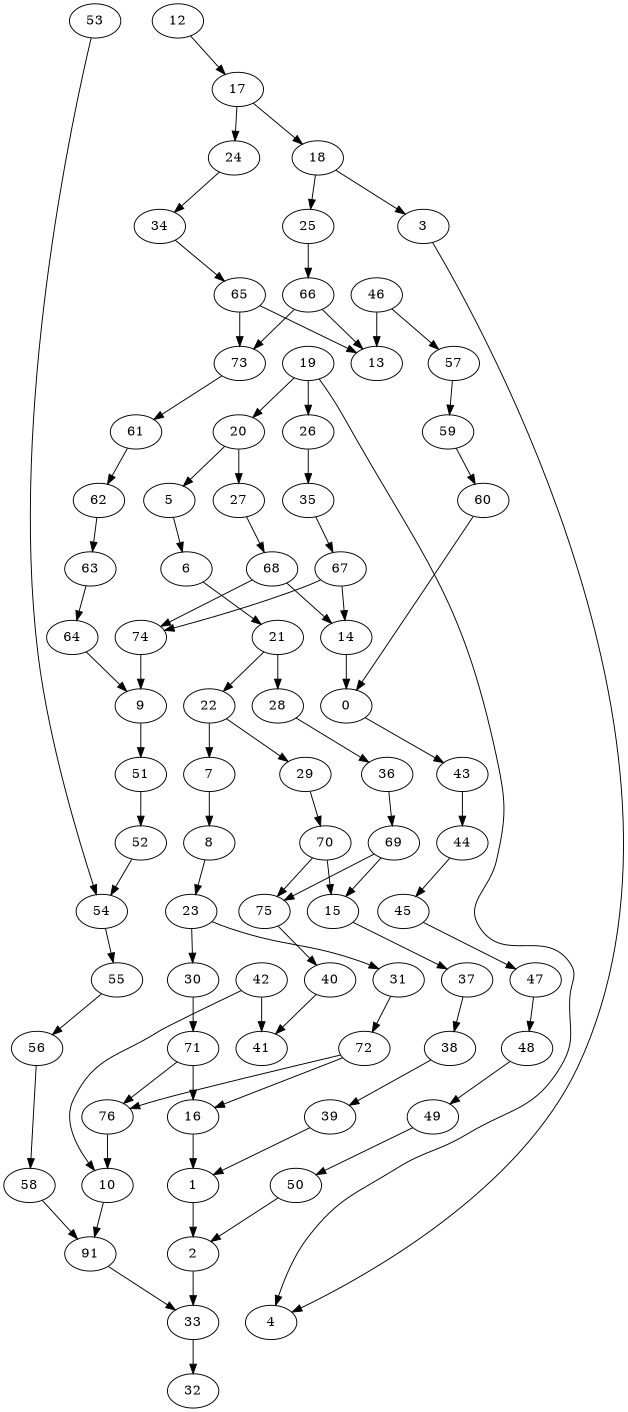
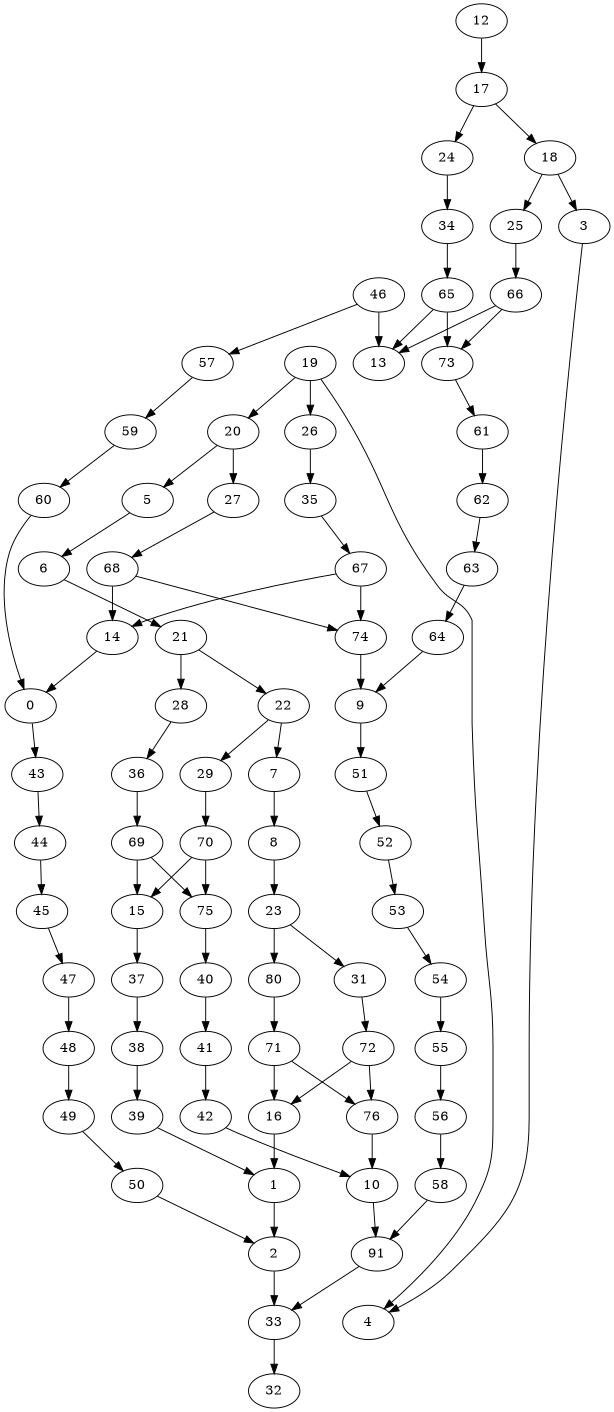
edge "52" -> "54": now "52" -> "53"
node "30": label "30" -> "80"
edge "42" -> "41": reversed
